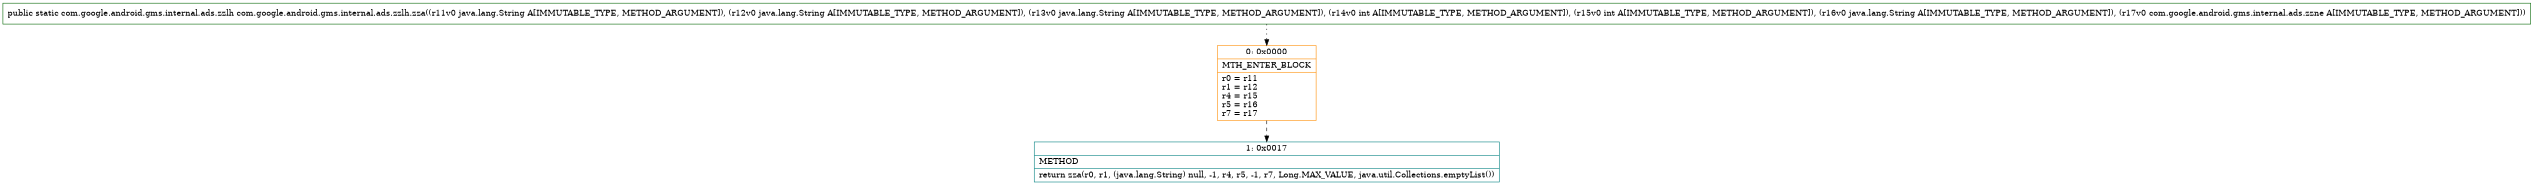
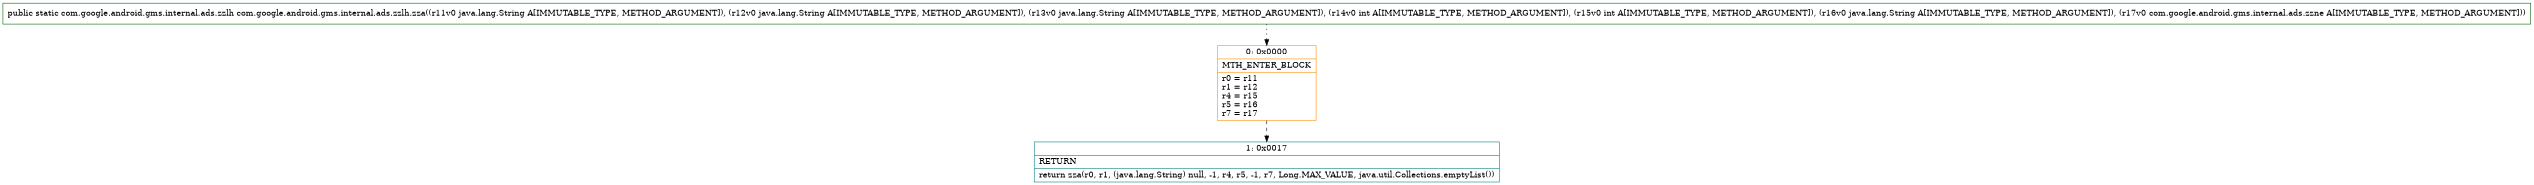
node "1: 0x0017": text "METHOD" -> "RETURN"
